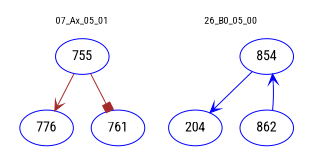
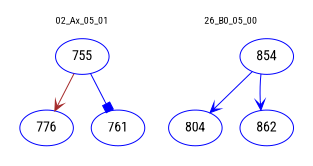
cluster "07_Ax_05_01": label "07_Ax_05_01" -> "02_Ax_05_01"
edge "755" -> "761": color brown -> blue
edge "862" -> "854": reversed
node "204": label "204" -> "804"
